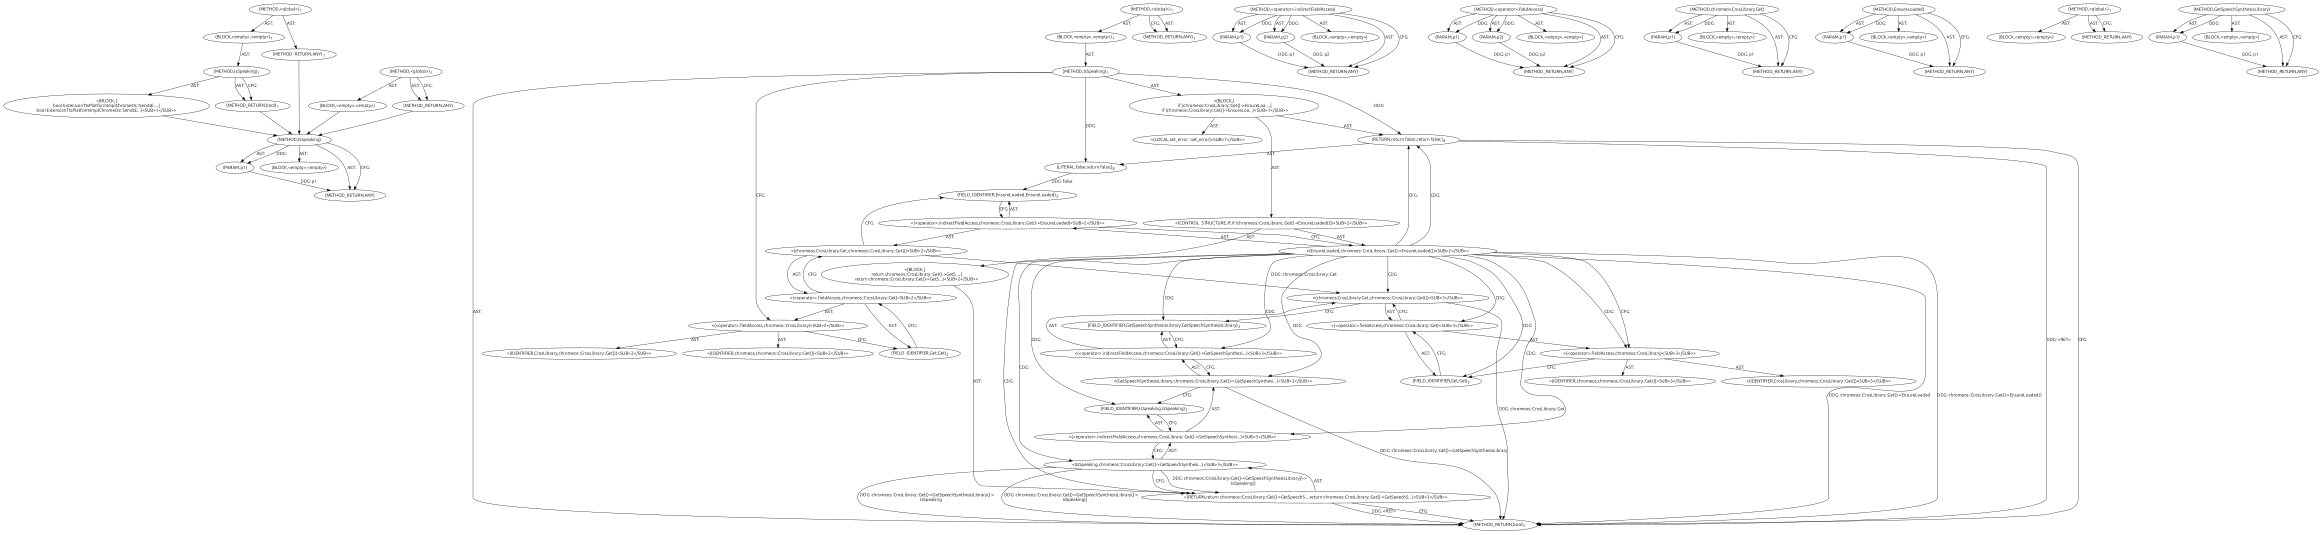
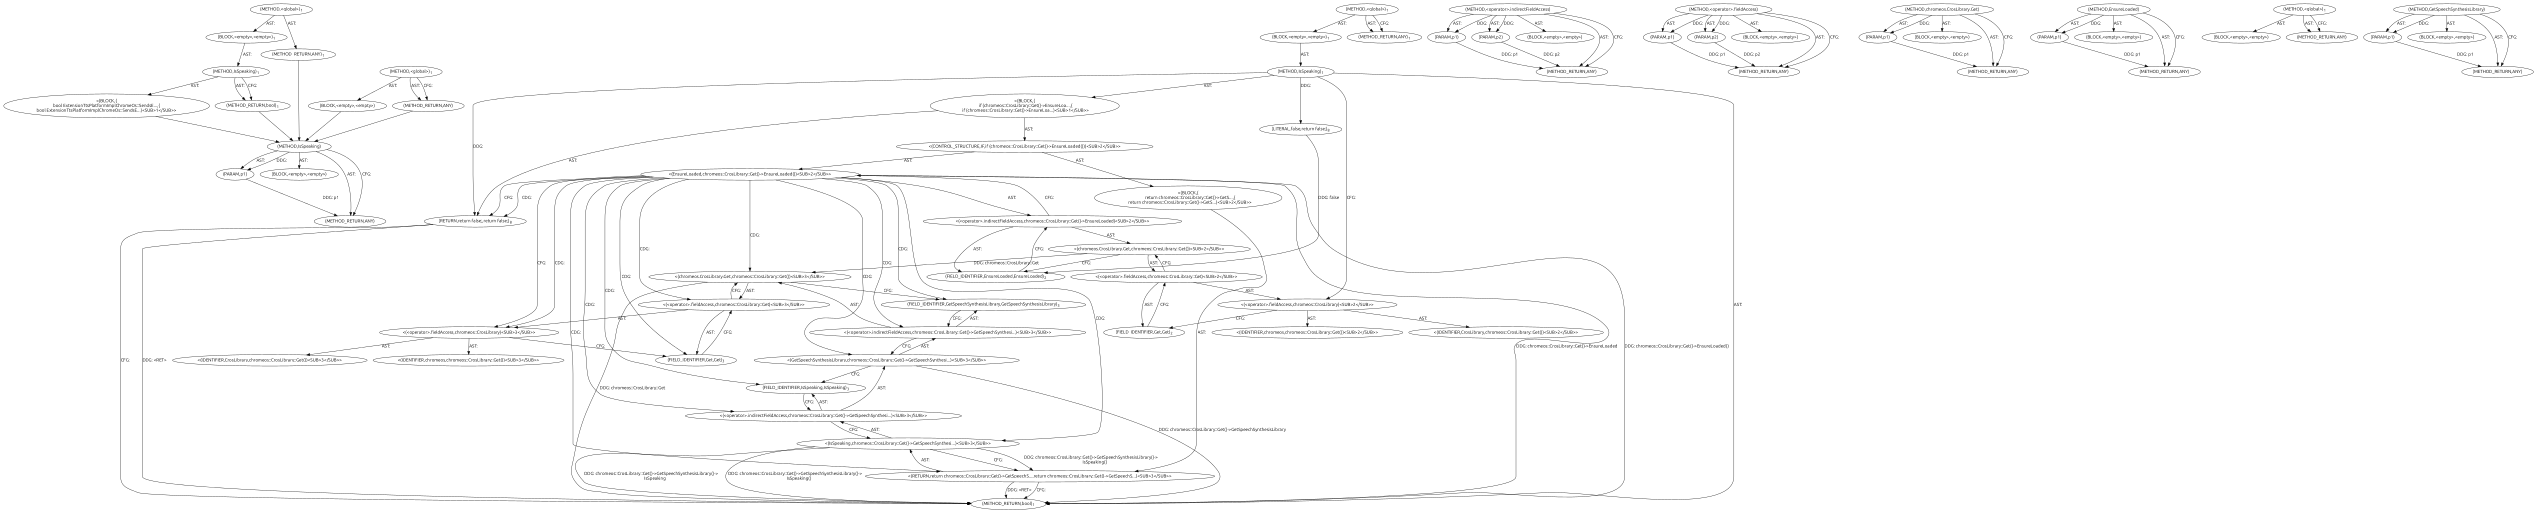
node "<(LOCAL,set_error : set_error)<SUB>7</SUB>>": removed
edge "(RETURN,return false;,return false;)" -> "(LITERAL,false,return false;)": removed, label "AST:"
